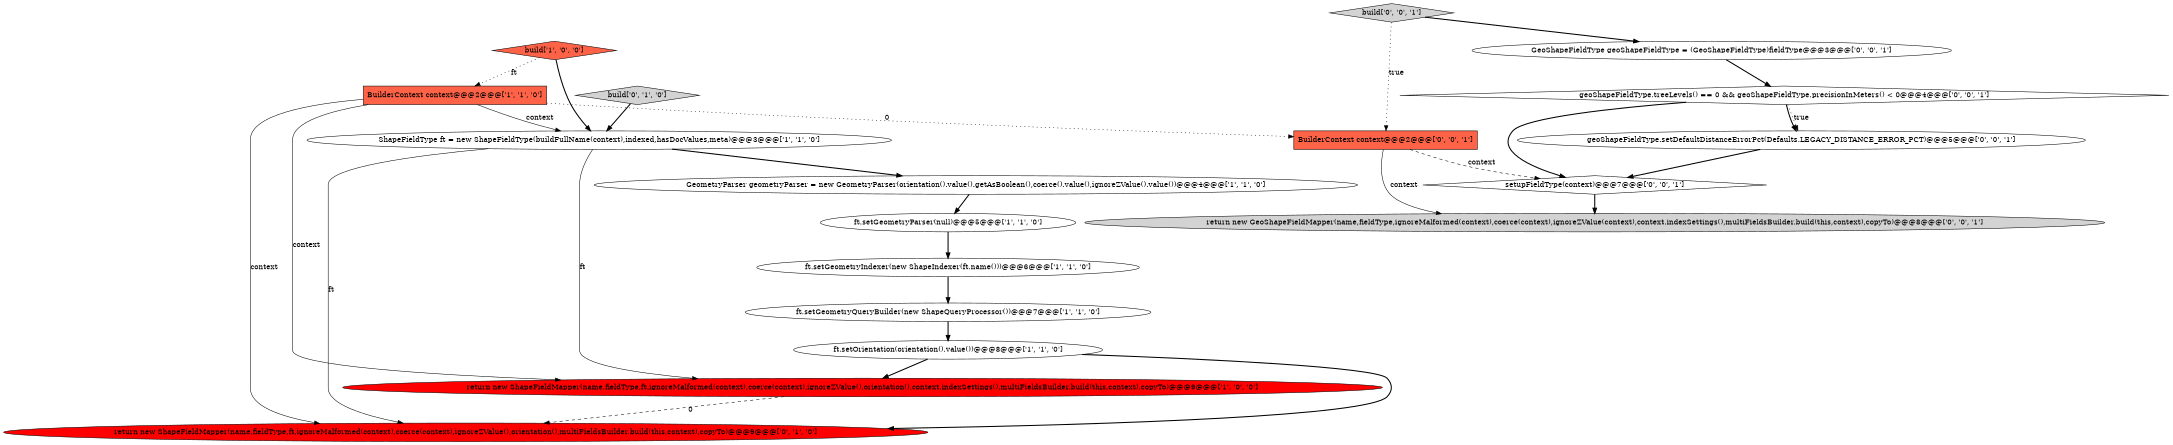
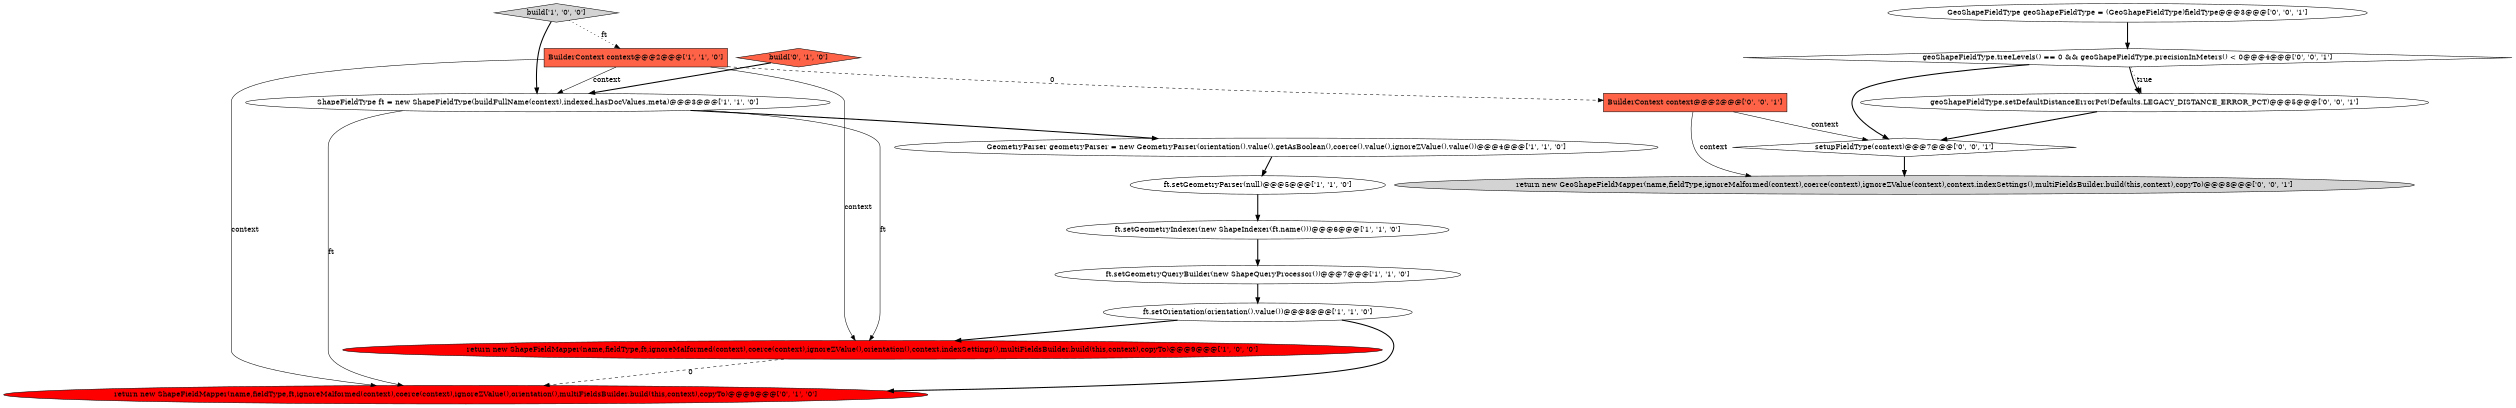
node "build['0', '0', '1']": removed
node "build['1', '0', '0']": fillcolor tomato -> lightgray
node "build['0', '1', '0']": fillcolor lightgray -> tomato
edge "BuilderContext context@@@2@@@['1', '1', '0']" -> "BuilderContext context@@@2@@@['0', '0', '1']": style dotted -> dashed
edge "BuilderContext context@@@2@@@['0', '0', '1']" -> "setupFieldType(context)@@@7@@@['0', '0', '1']": style dashed -> solid
